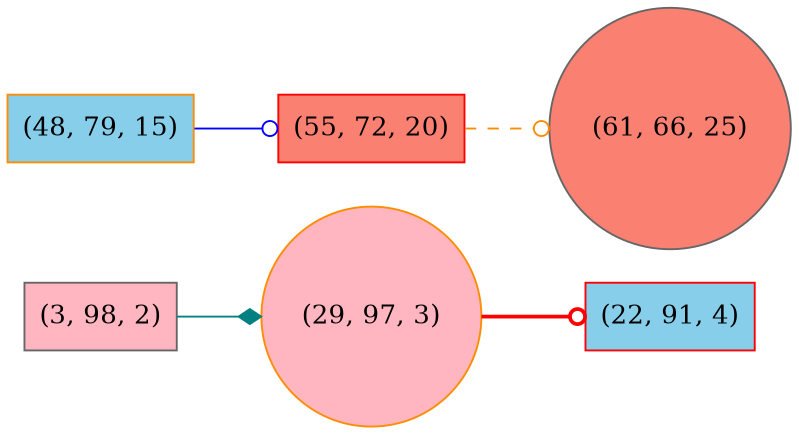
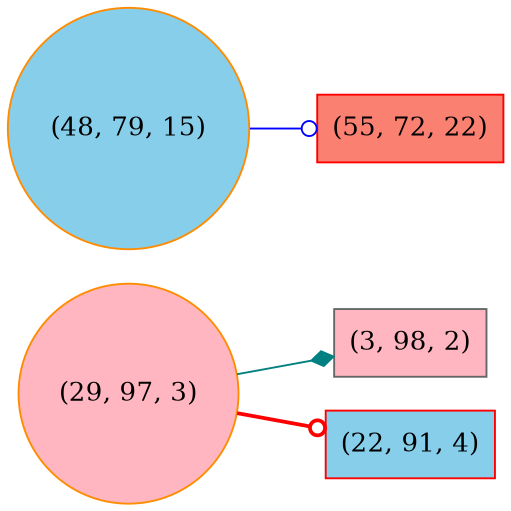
node "(48, 79, 15)": shape box -> circle
node "(55, 72, 20)": label "(55, 72, 20)" -> "(55, 72, 22)"
node "(61, 66, 25)": removed
edge "(3, 98, 2)" -> "(29, 97, 3)": reversed
